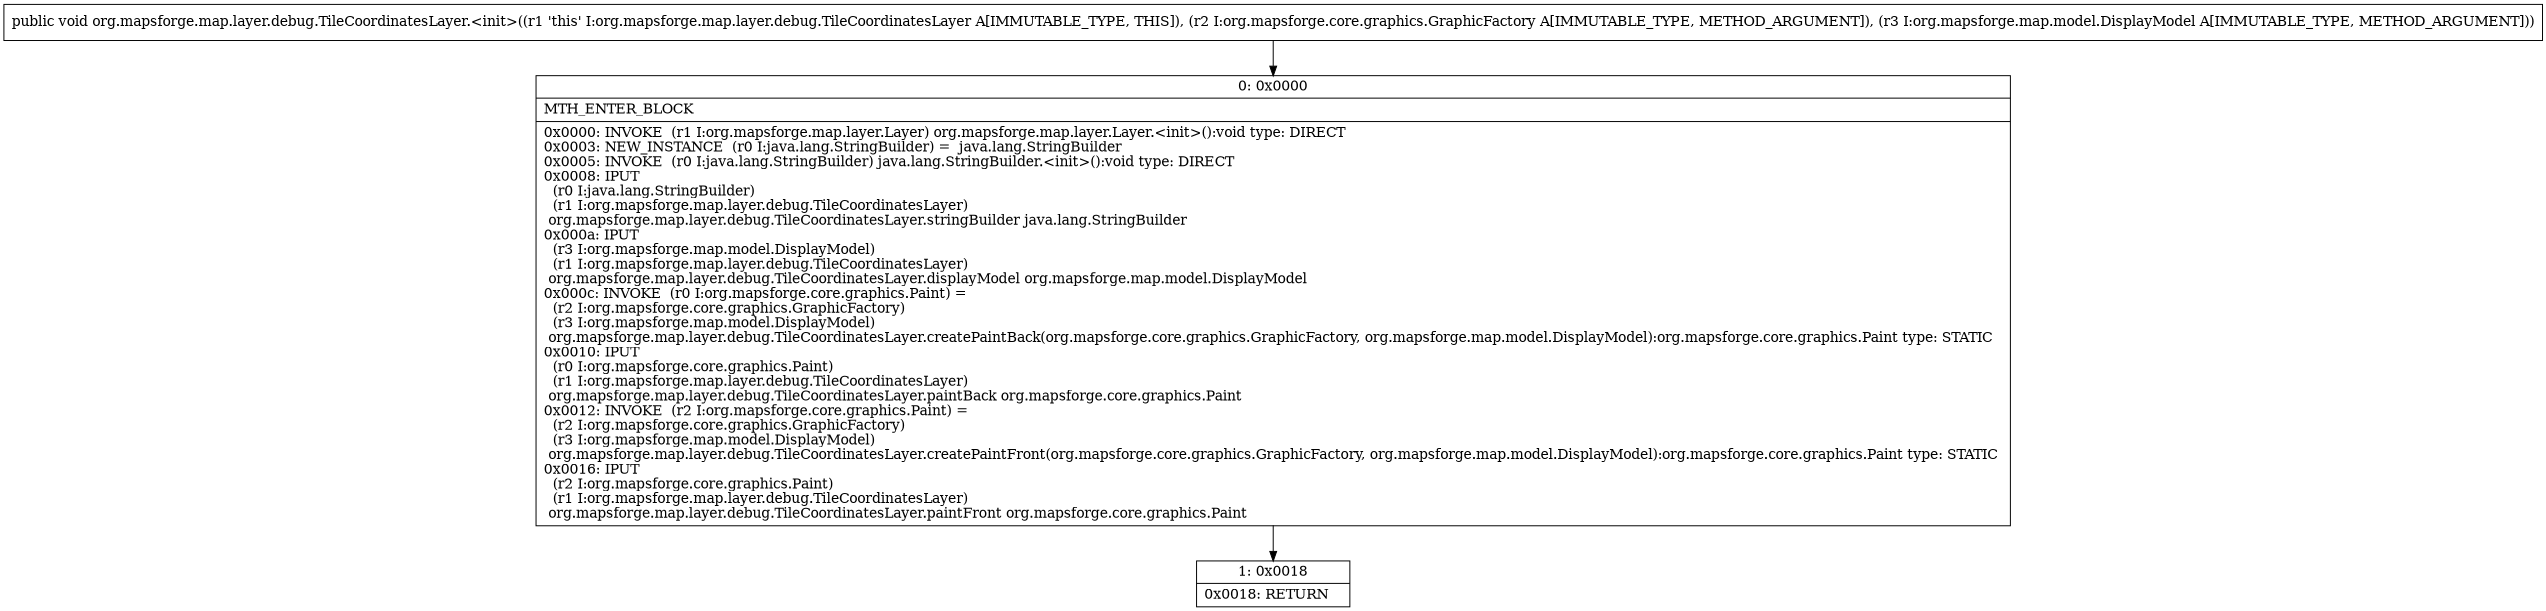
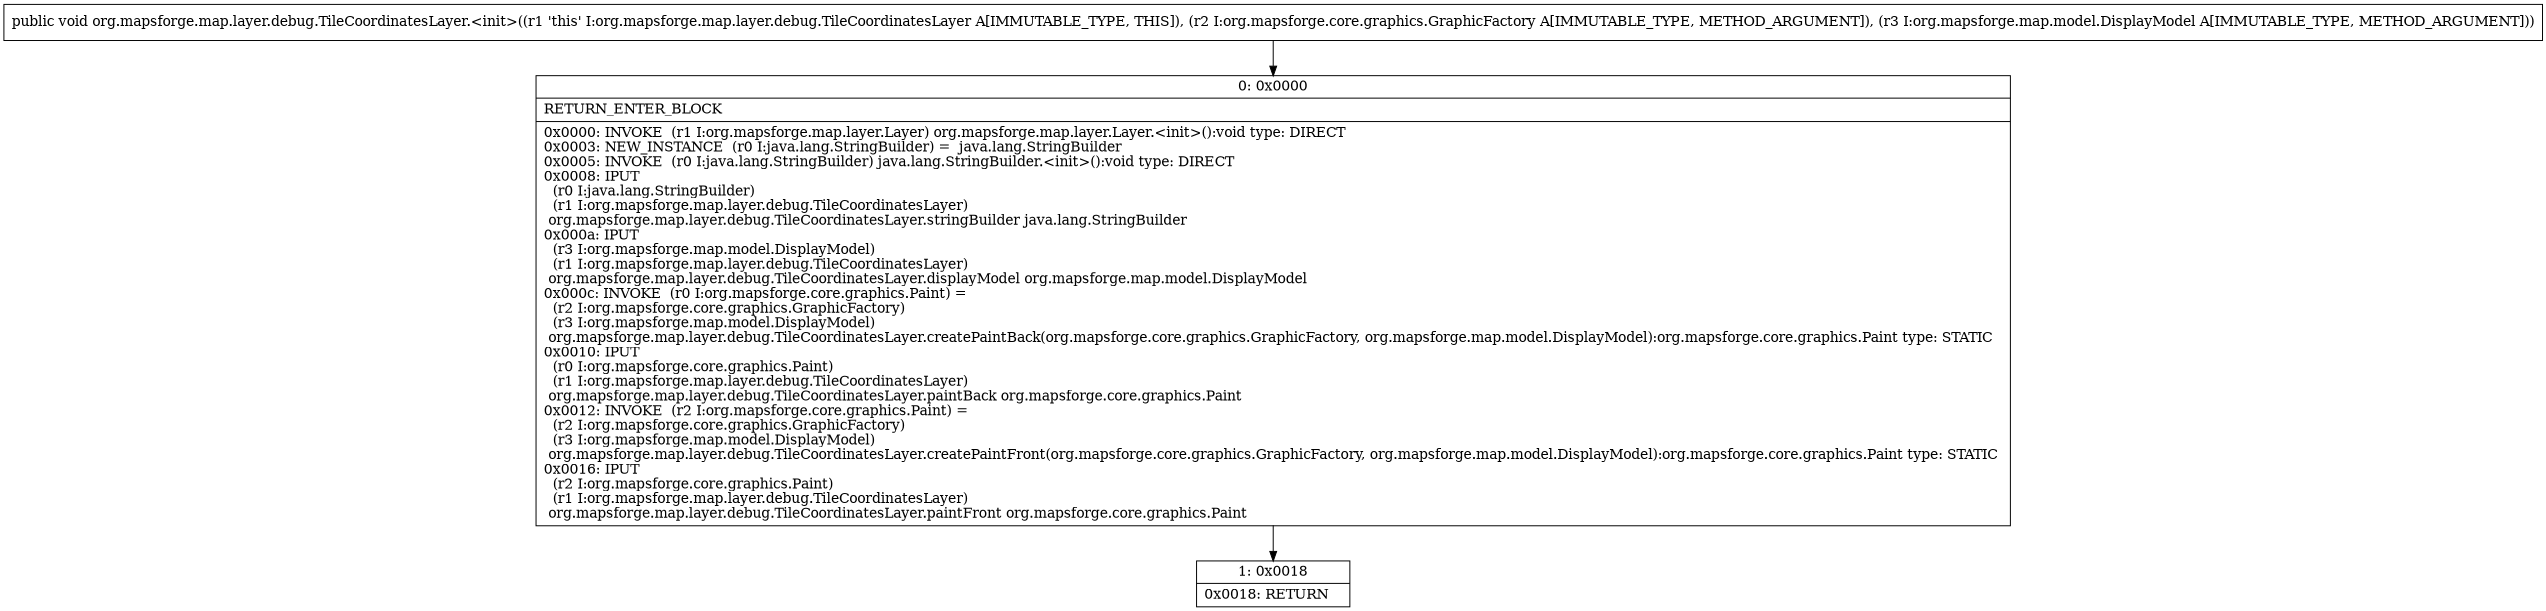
node "0: 0x0000": text "MTH_ENTER_BLOCK" -> "RETURN_ENTER_BLOCK"
